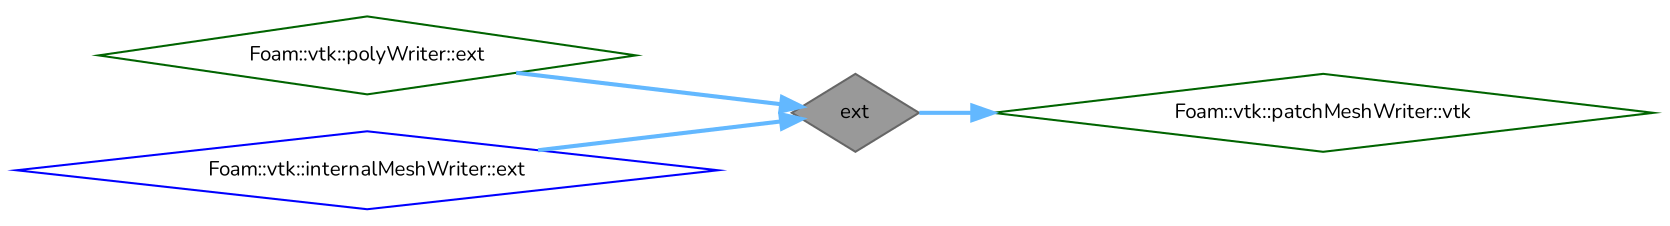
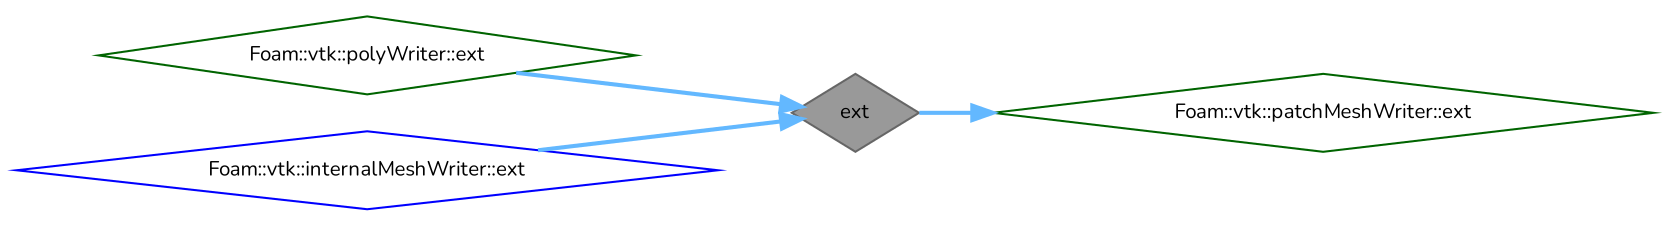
node "Foam::vtk::patchMeshWriter::vtk": label "Foam::vtk::patchMeshWriter::vtk" -> "Foam::vtk::patchMeshWriter::ext"
